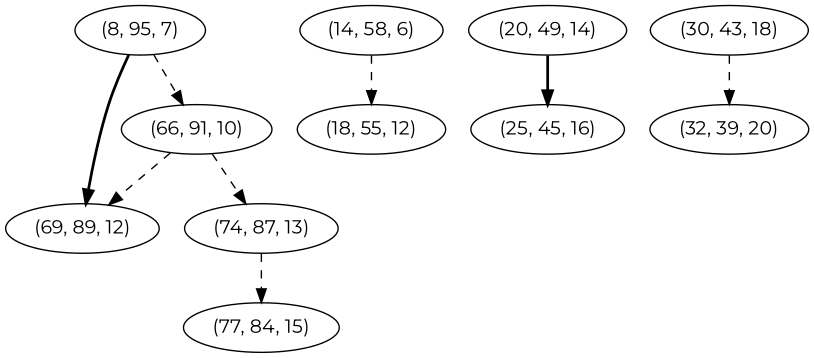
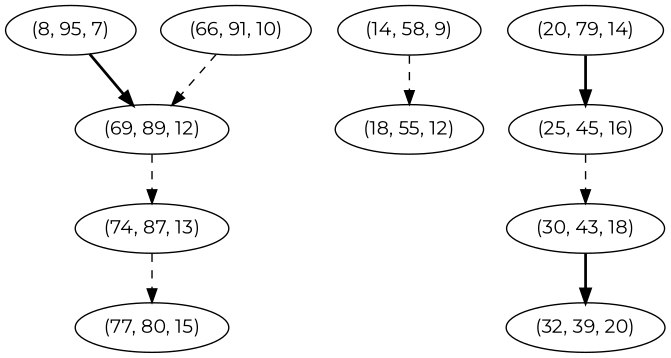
node "(14, 58, 6)": label "(14, 58, 6)" -> "(14, 58, 9)"
node "(20, 49, 14)": label "(20, 49, 14)" -> "(20, 79, 14)"
edge "(30, 43, 18)" -> "(32, 39, 20)": style dashed -> bold
edge "(8, 95, 7)" -> "(66, 91, 10)": removed
edge "(25, 45, 16)" -> "(30, 43, 18)": added
edge "(66, 91, 10)" -> "(74, 87, 13)": now "(69, 89, 12)" -> "(74, 87, 13)"
node "(77, 84, 15)": label "(77, 84, 15)" -> "(77, 80, 15)"
